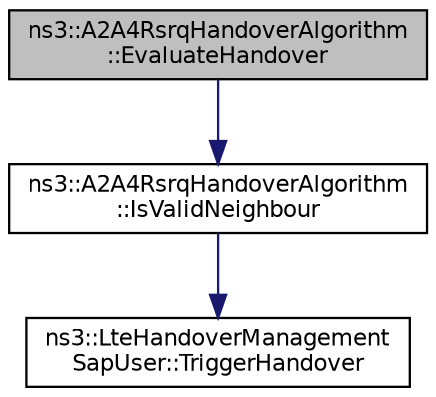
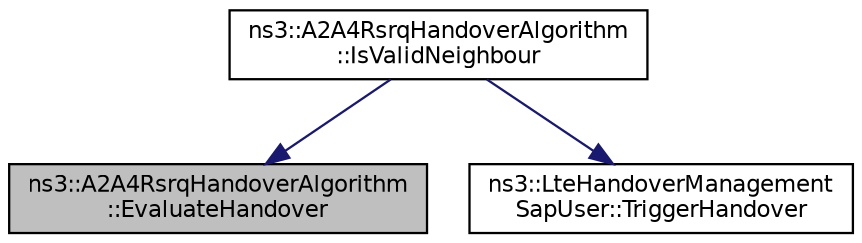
edge "ns3::A2A4RsrqHandoverAlgorithm ::EvaluateHandover" -> "ns3::A2A4RsrqHandoverAlgorithm ::IsValidNeighbour": reversed
